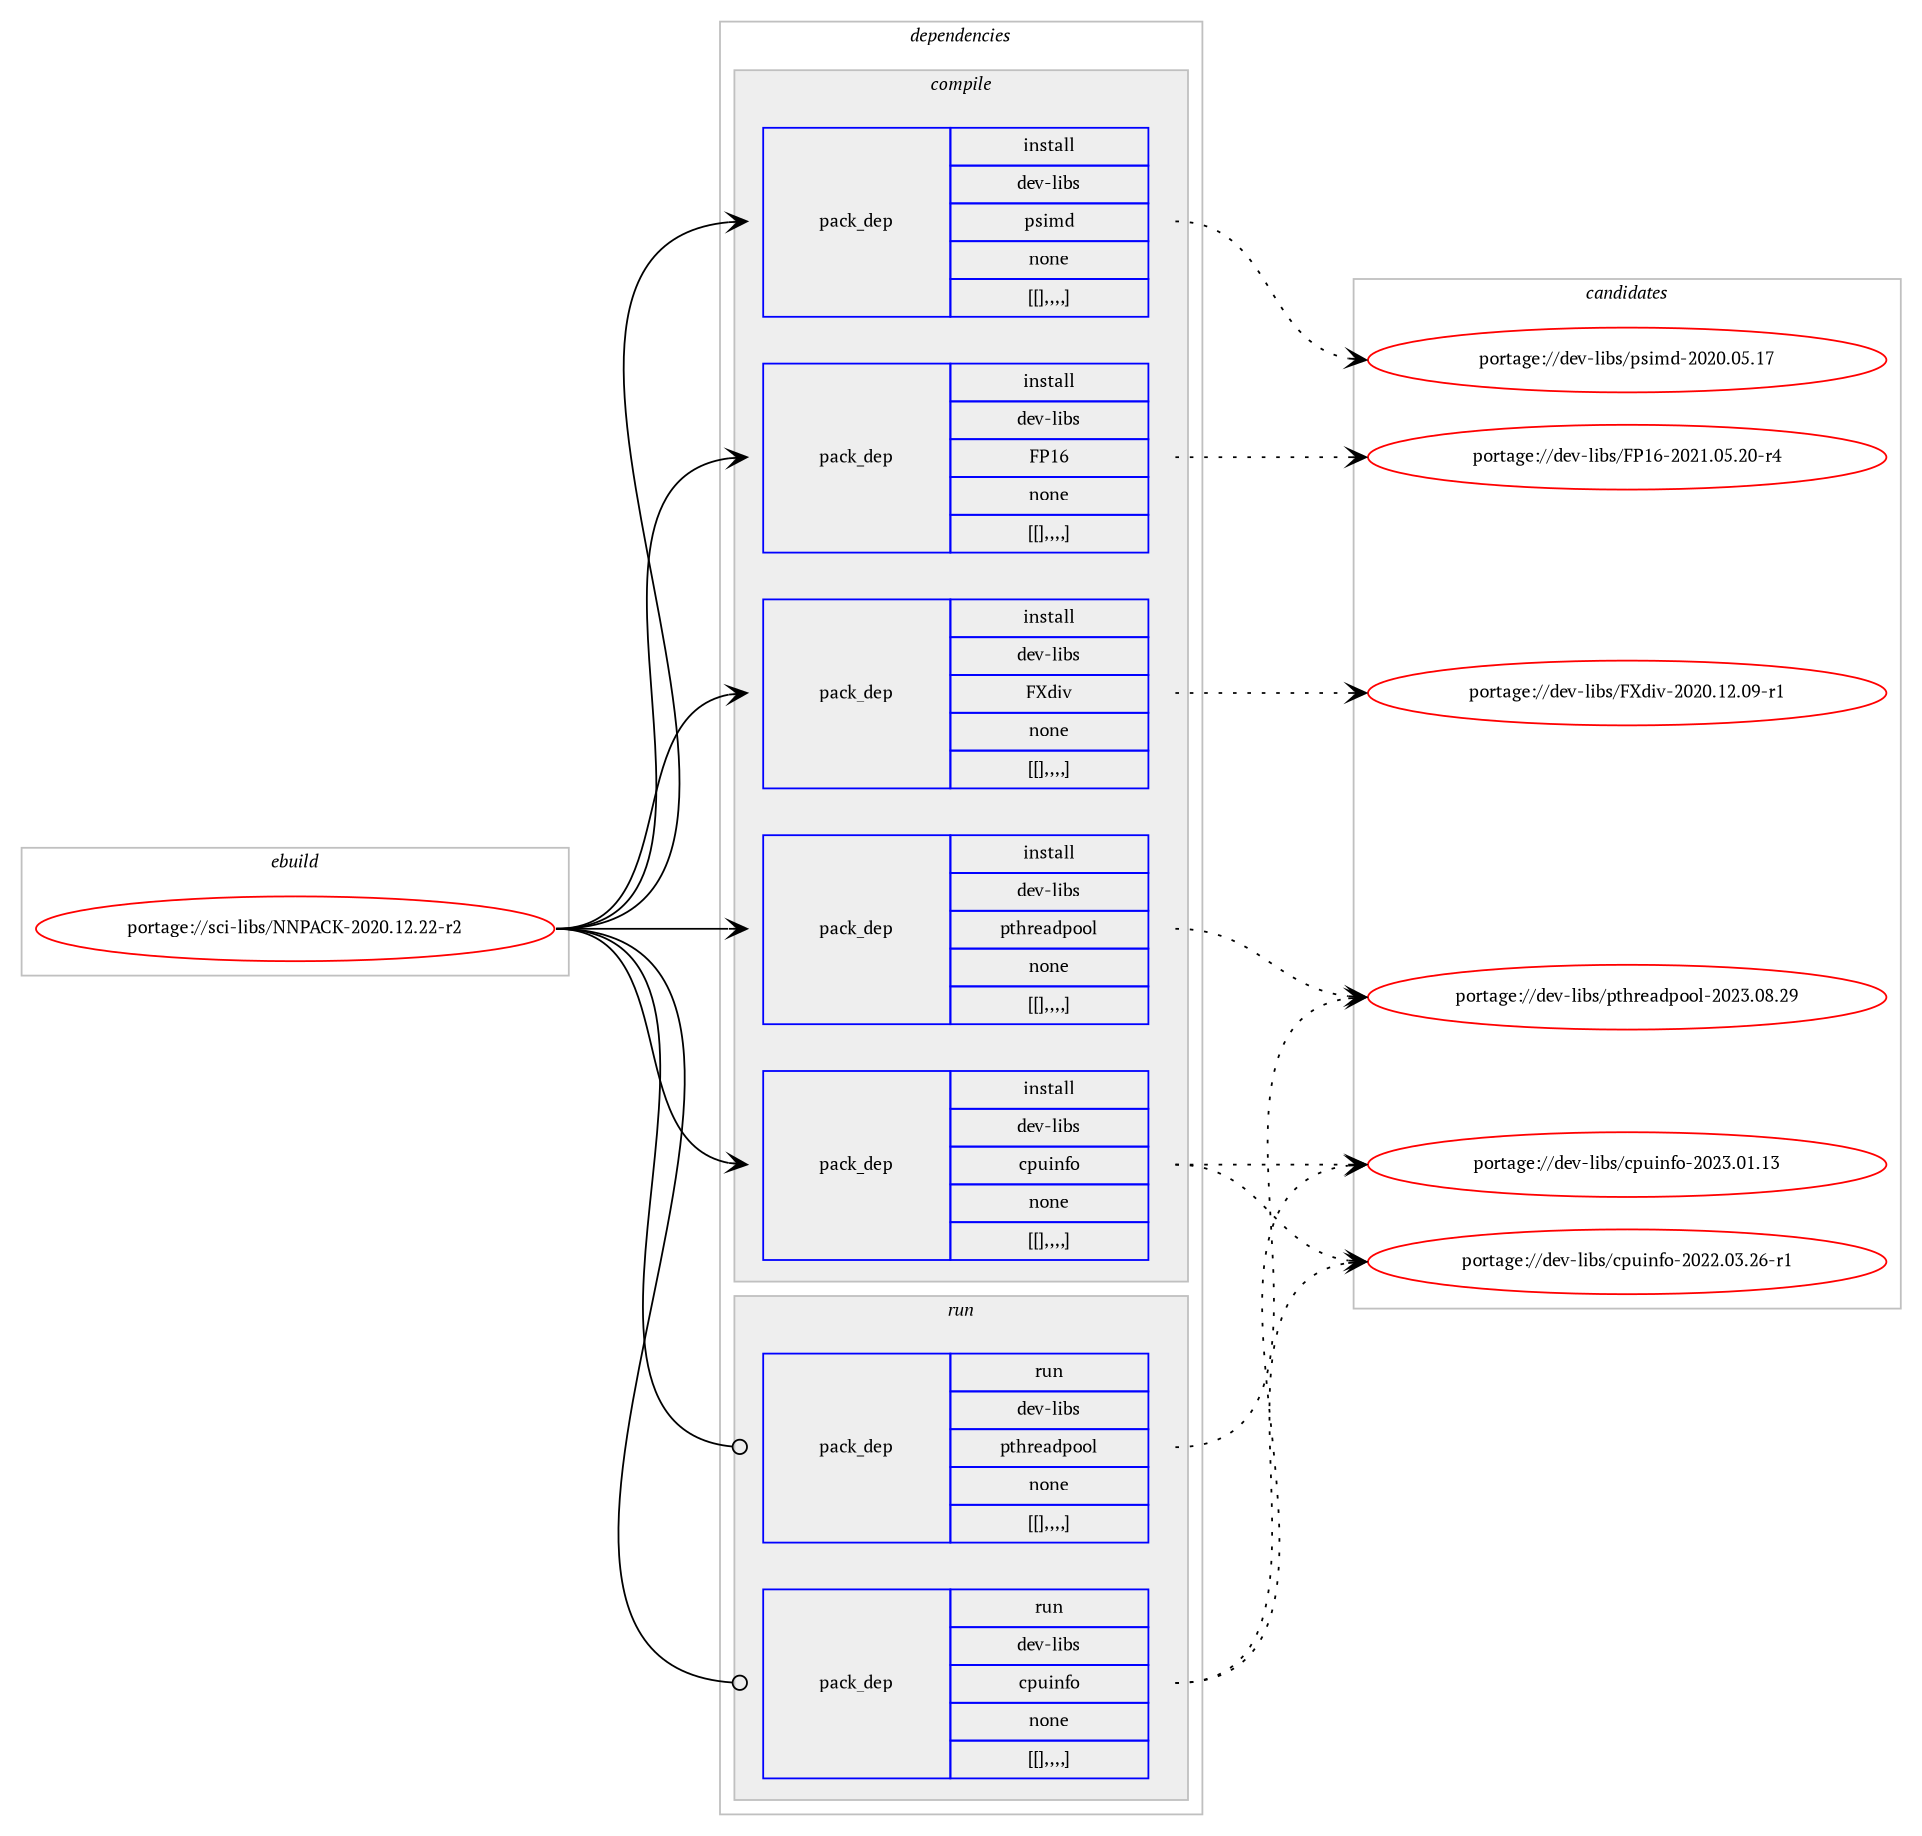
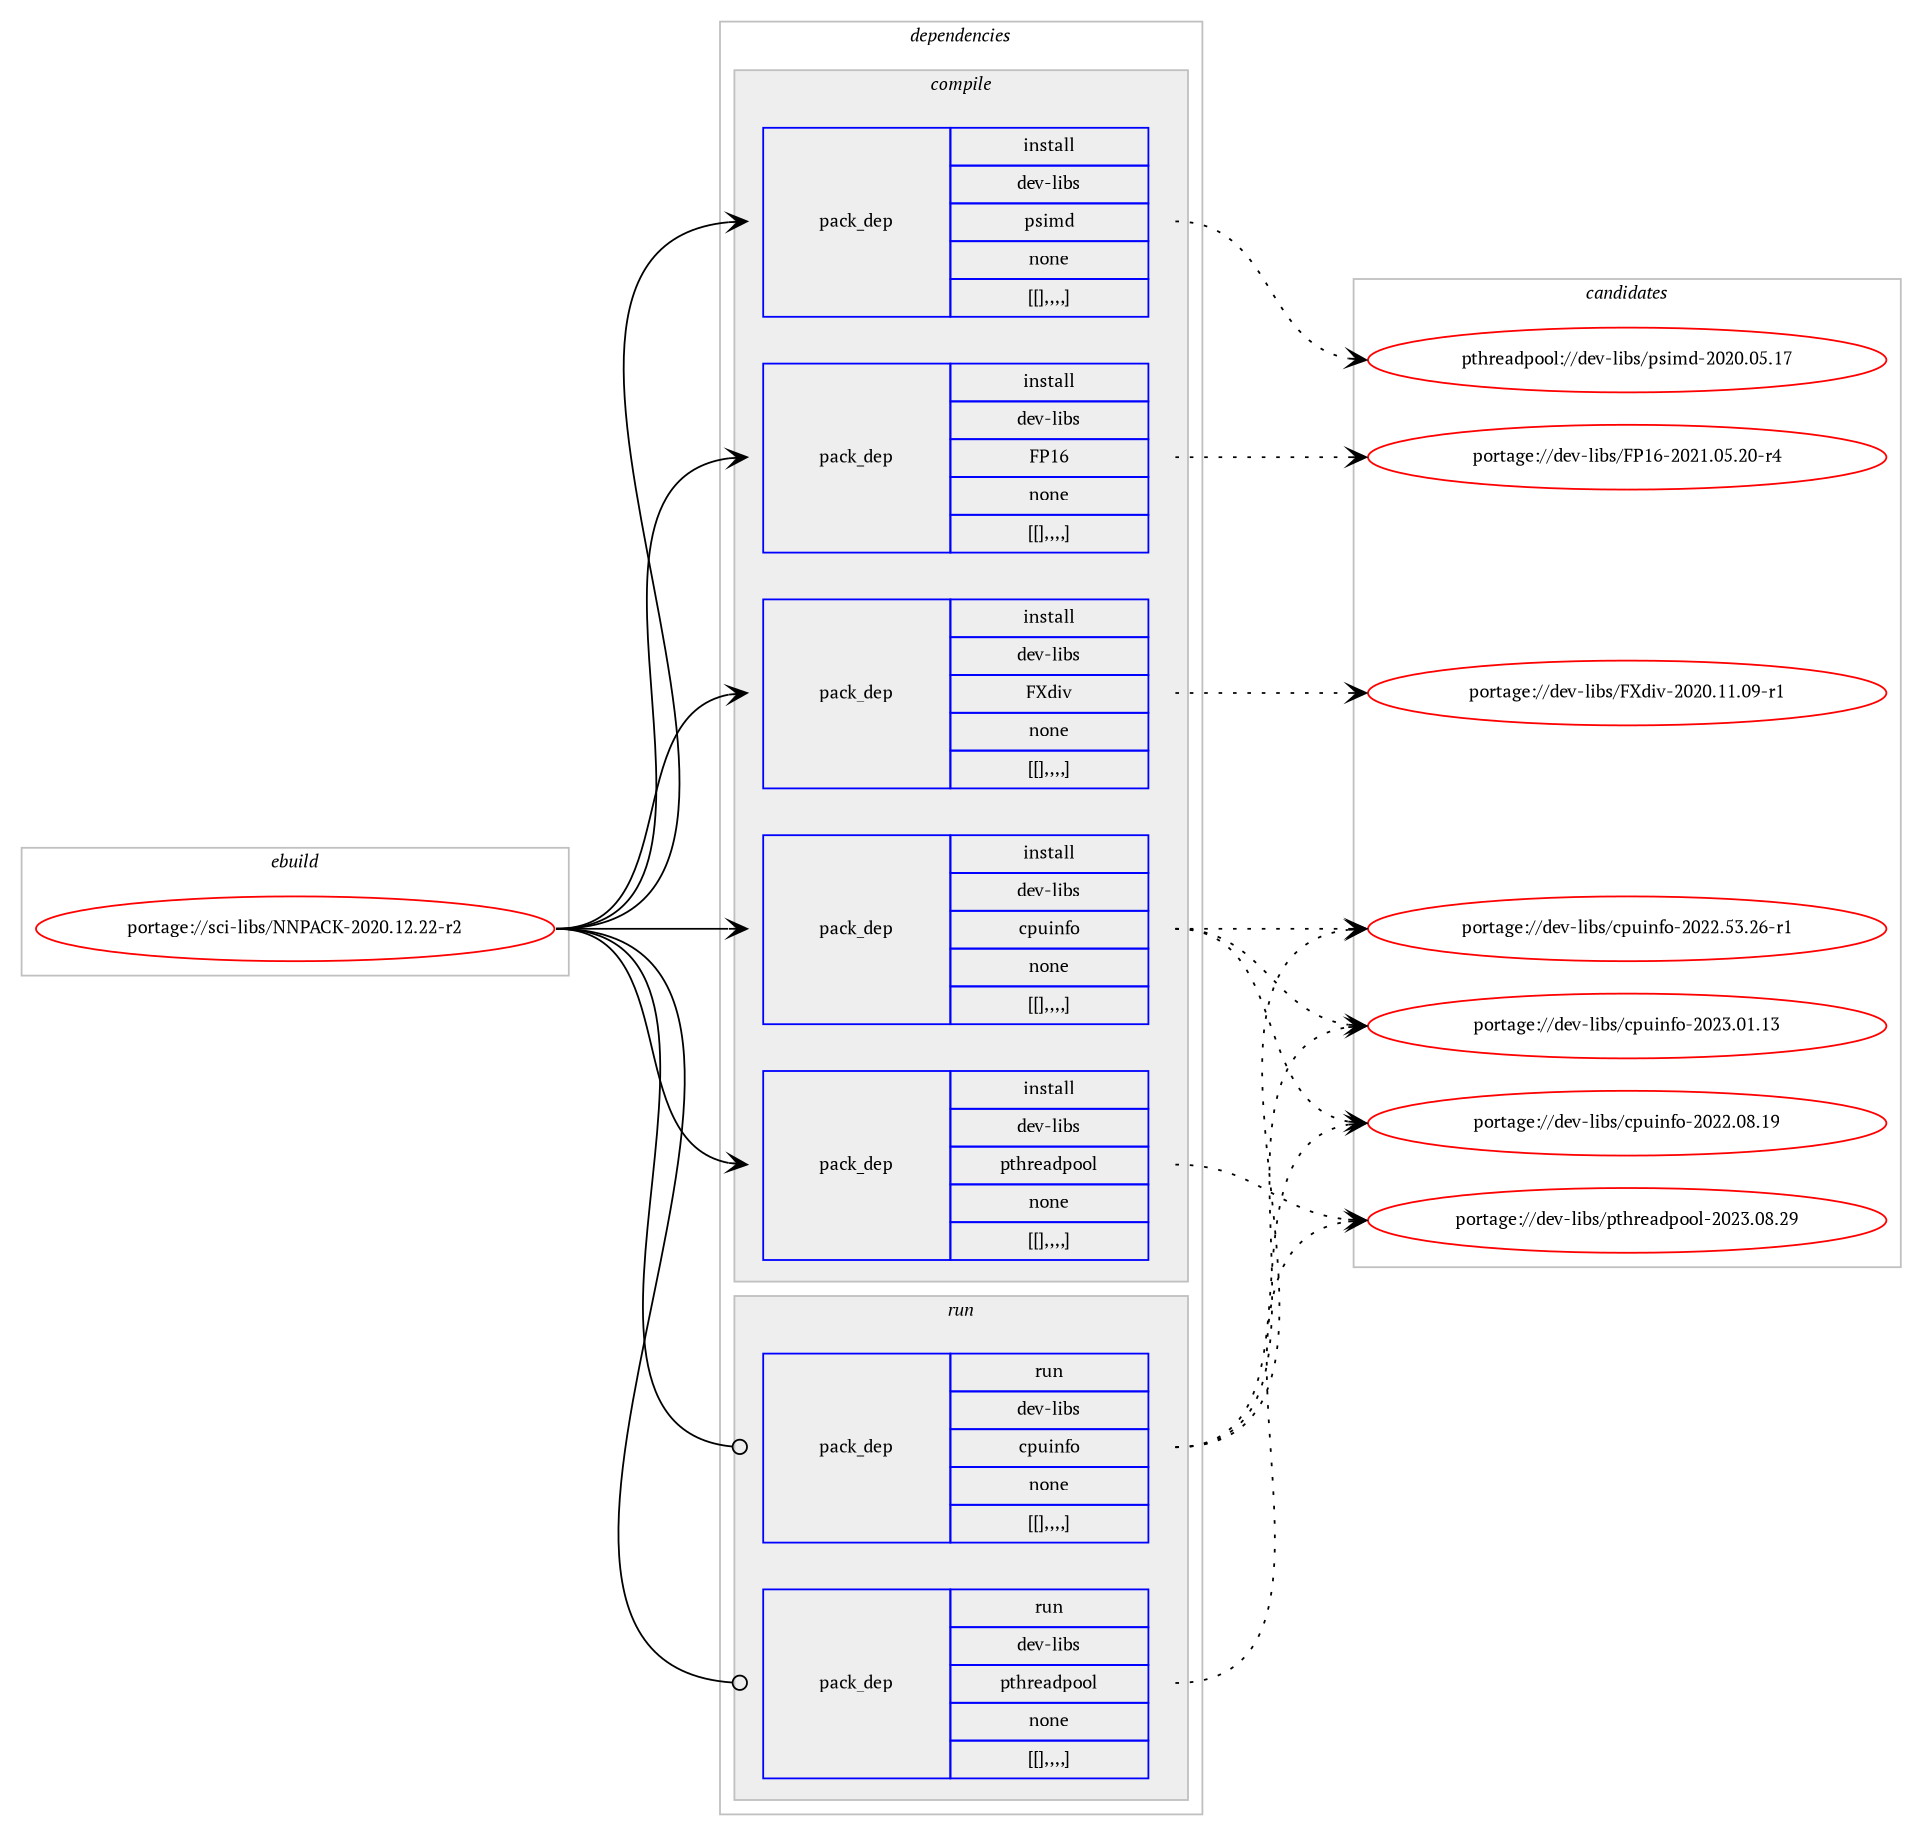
node "portage://dev-libs/psimd-2020.05.17": label "portage://dev-libs/psimd-2020.05.17" -> "pthreadpool://dev-libs/psimd-2020.05.17"
node "portage://dev-libs/FXdiv-2020.12.09-r1": label "portage://dev-libs/FXdiv-2020.12.09-r1" -> "portage://dev-libs/FXdiv-2020.11.09-r1"
node "portage://dev-libs/cpuinfo-2022.08.19": added
node "portage://dev-libs/cpuinfo-2022.03.26-r1": label "portage://dev-libs/cpuinfo-2022.03.26-r1" -> "portage://dev-libs/cpuinfo-2022.53.26-r1"
